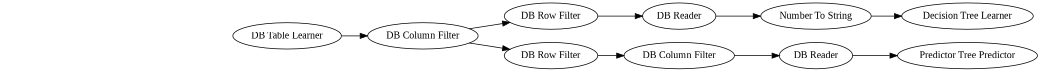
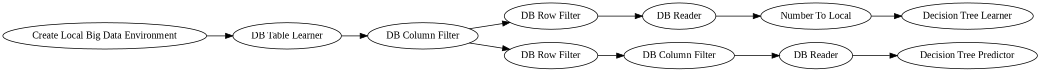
node "Number To String": label "Number To String" -> "Number To Local"
node "Create Local Big Data Environment": added
node "Predictor Tree Predictor": label "Predictor Tree Predictor" -> "Decision Tree Predictor"
